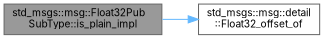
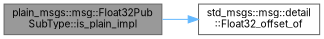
node "std_msgs::msg::Float32Pub SubType::is_plain_impl": label "std_msgs::msg::Float32Pub SubType::is_plain_impl" -> "plain_msgs::msg::Float32Pub SubType::is_plain_impl"
